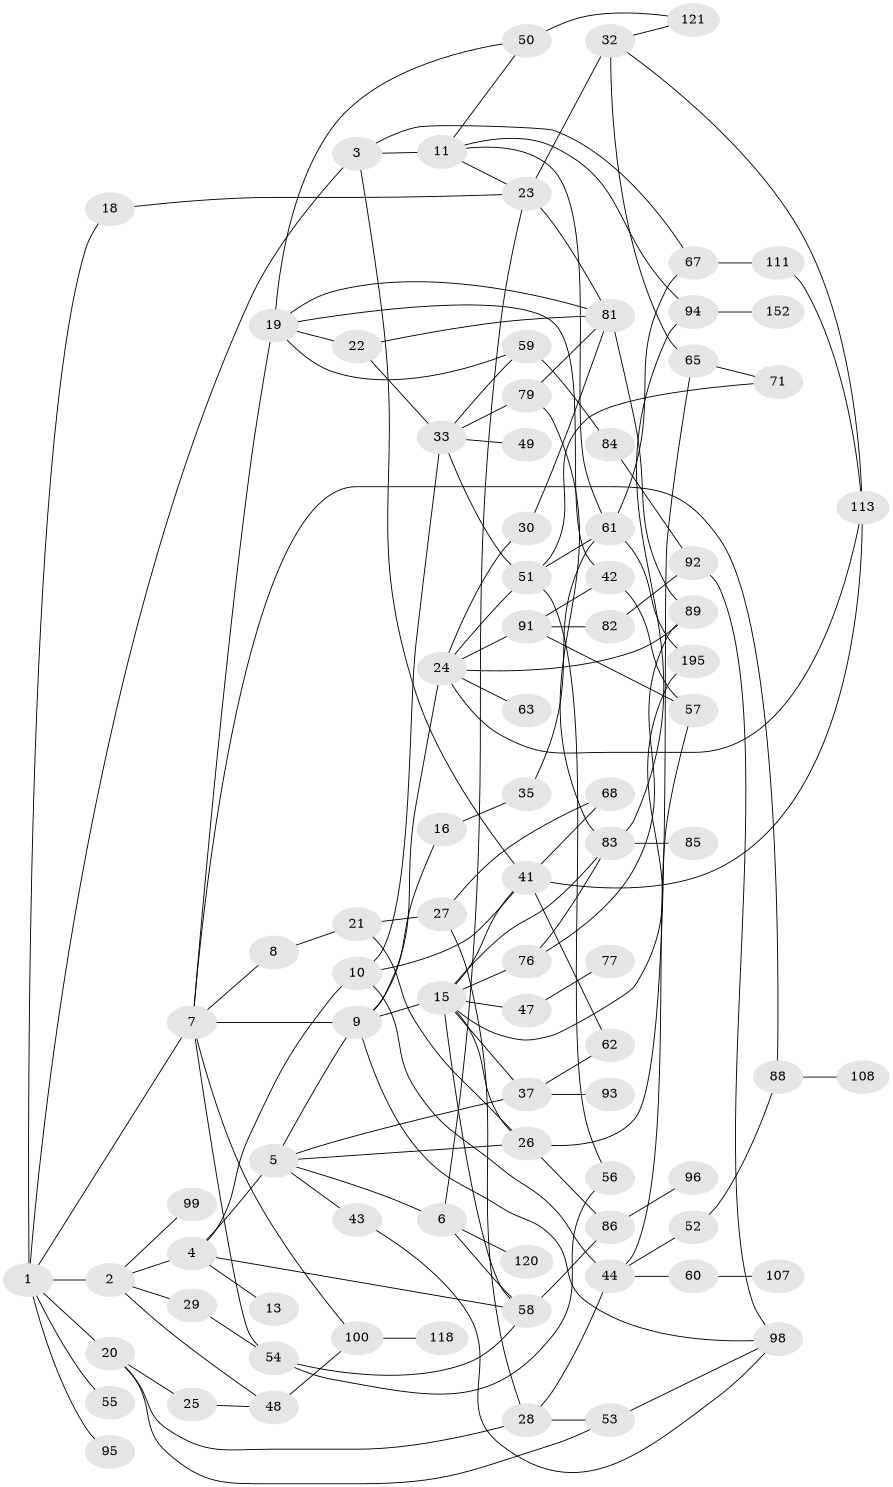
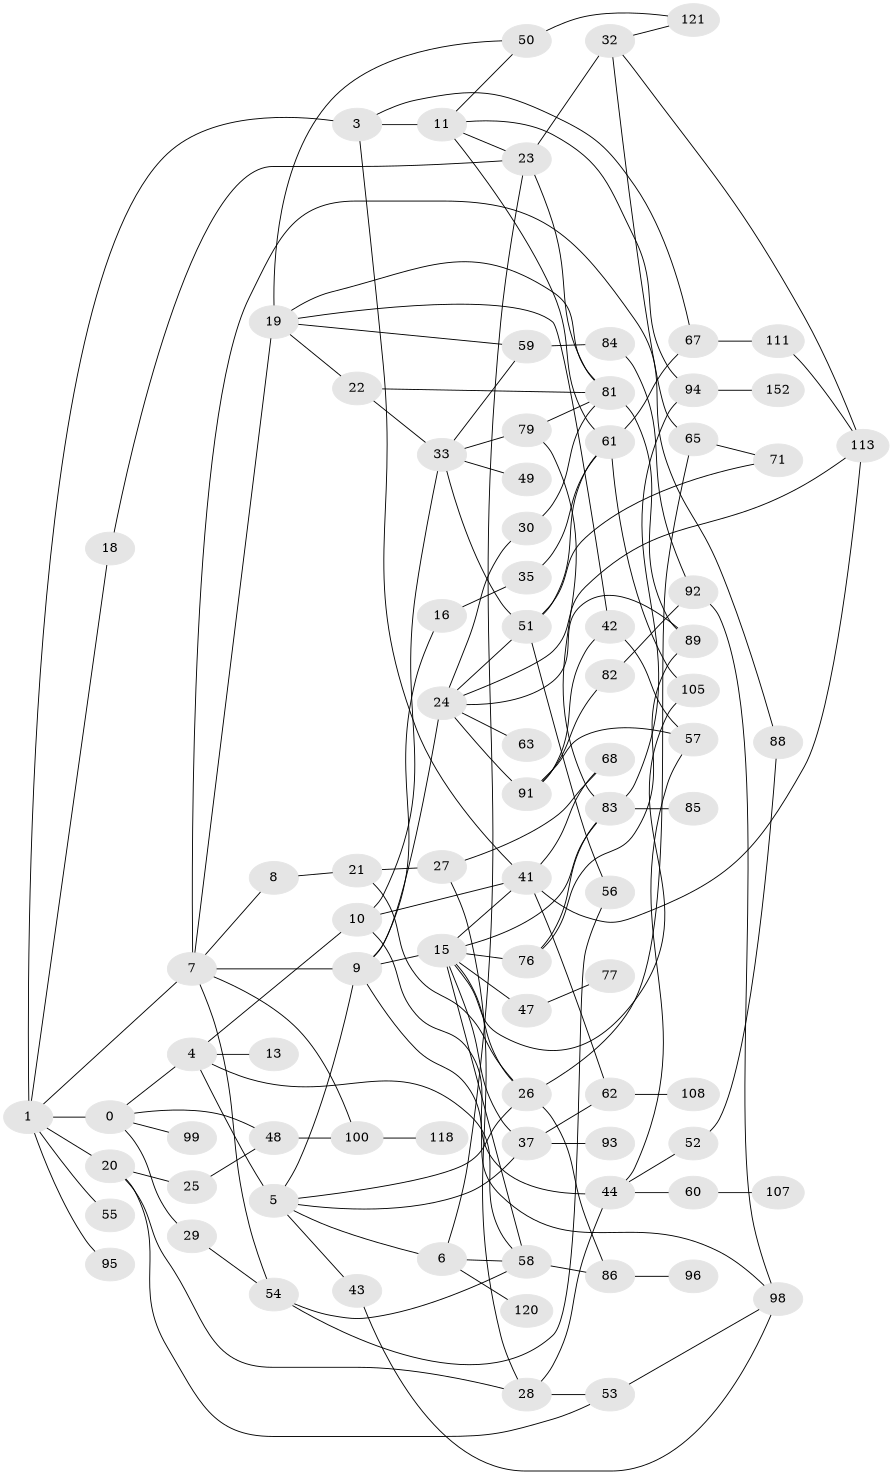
node "195": label "195" -> "105"
edge "88" -- "108": now "62" -- "108"
node "2": label "2" -> "0"
